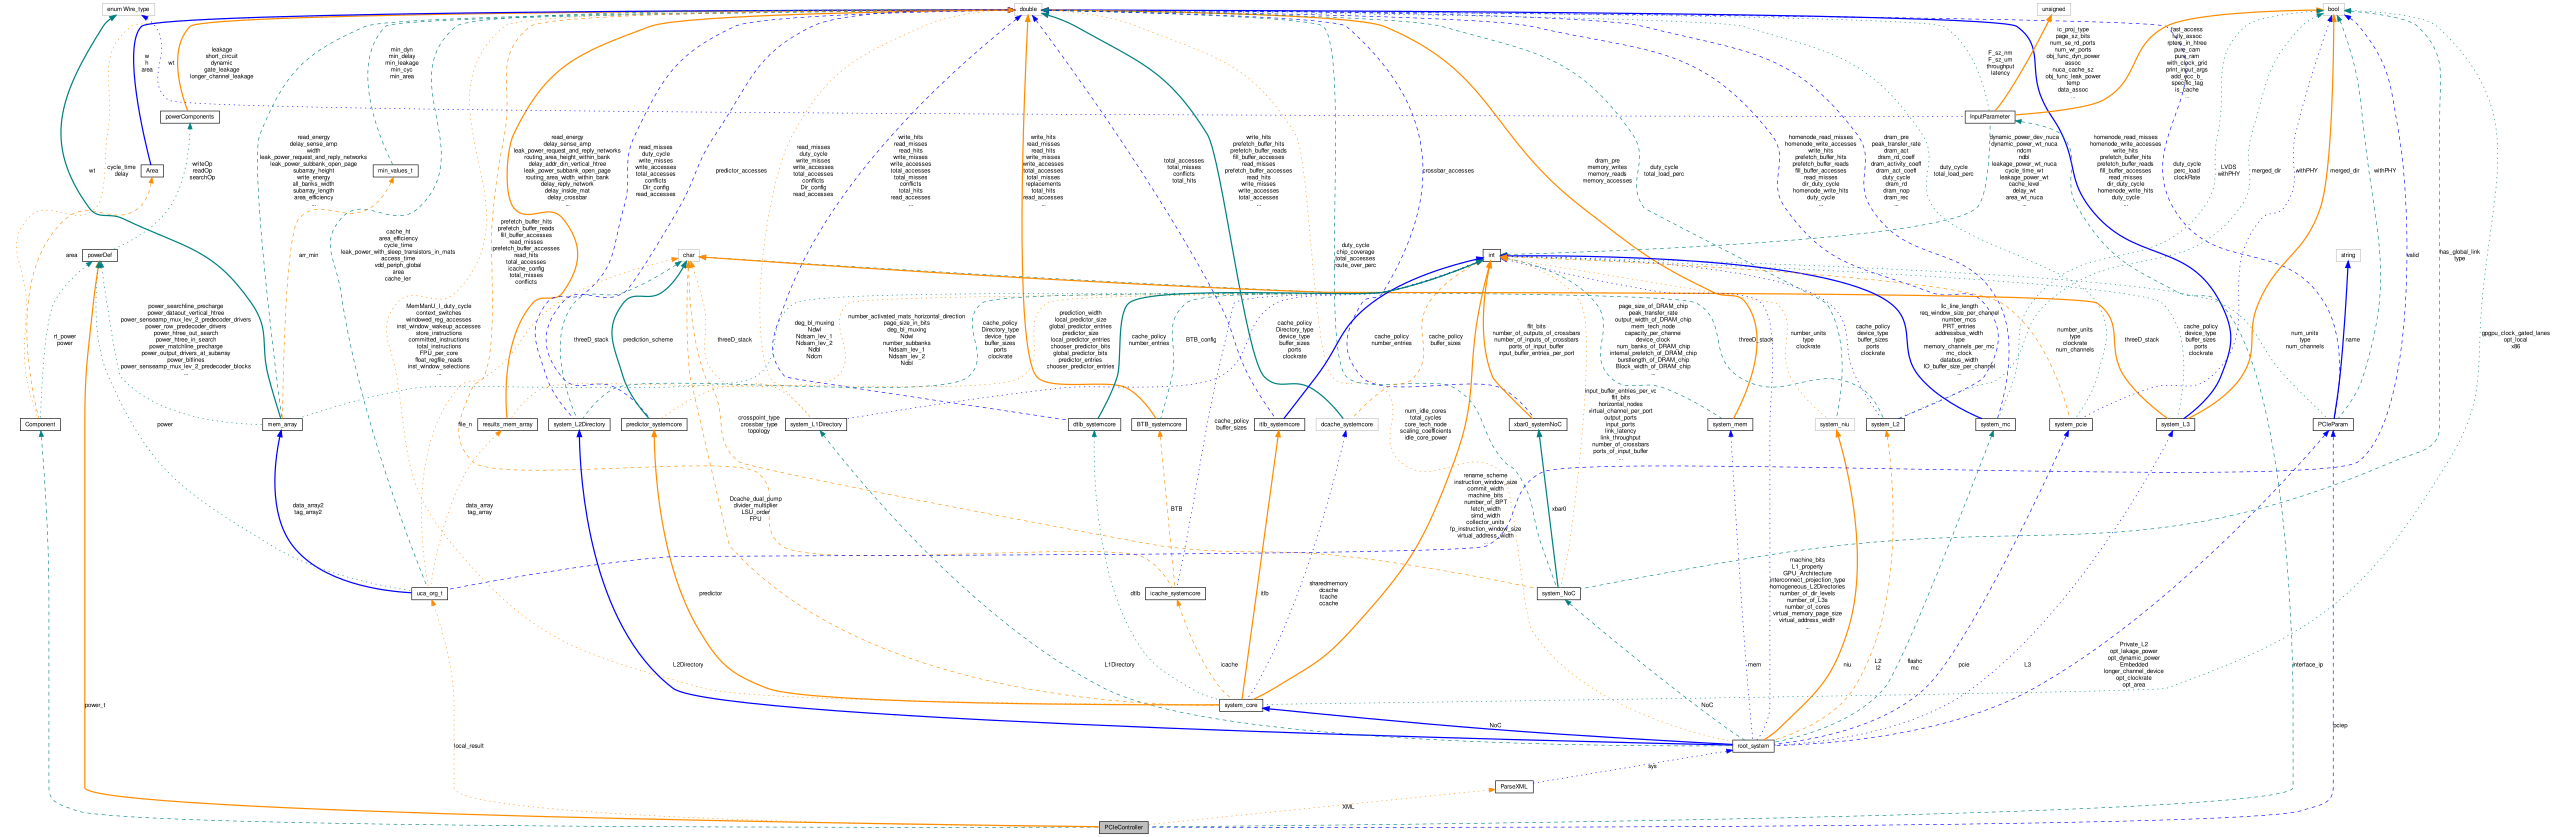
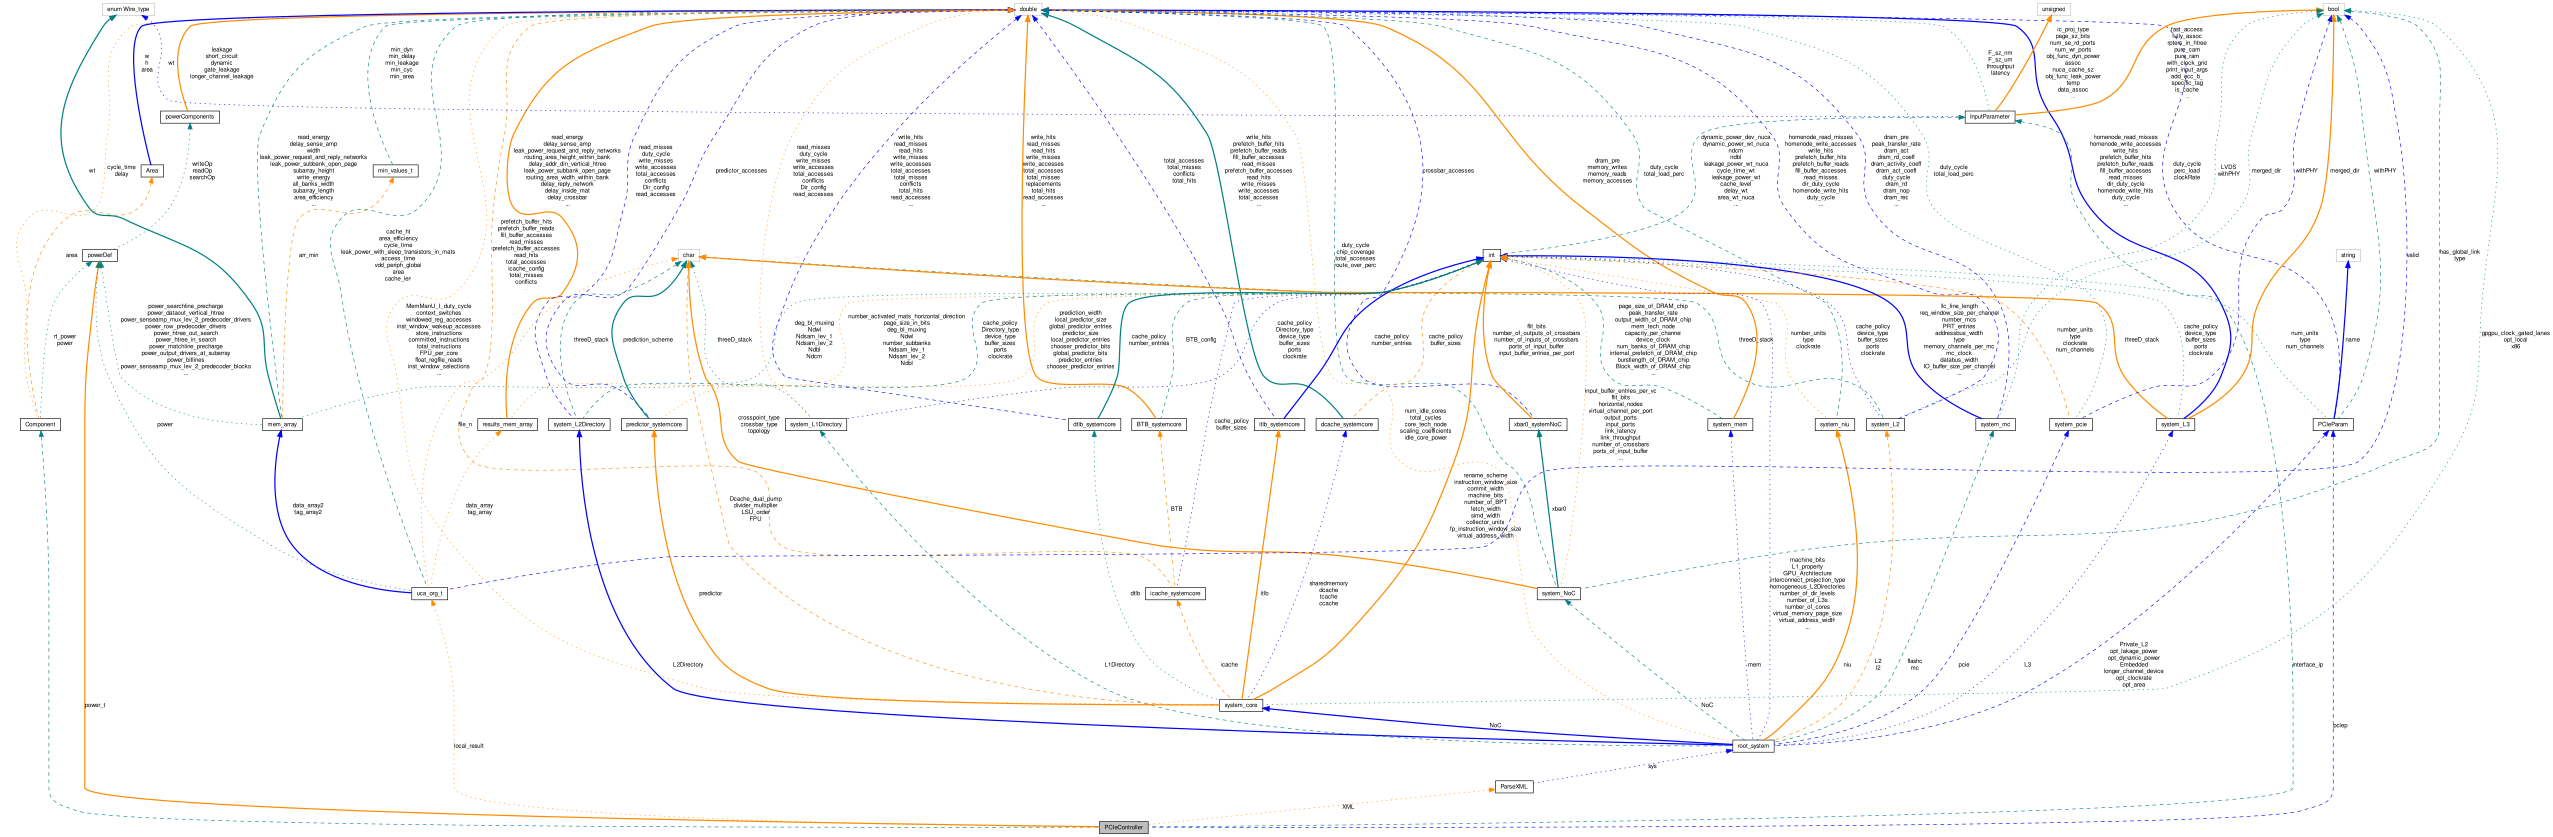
edge "InputParameter" -> "int": reversed
edge "system_pcie" -> "bool": style dotted -> dashed
edge "system_L1Directory" -> "char": color darkorange -> teal
node "dcache_systemcore": color grey75 -> black
node "system_niu": color grey75 -> black
edge "system_NoC" -> "char": style dashed -> bold
